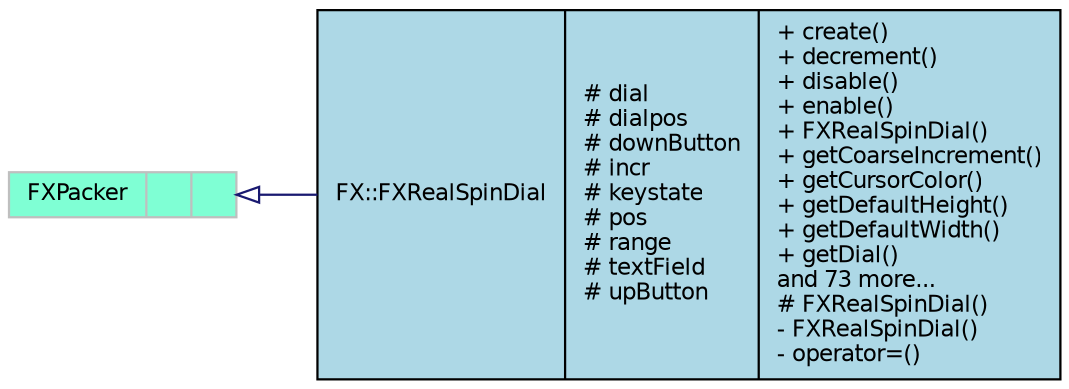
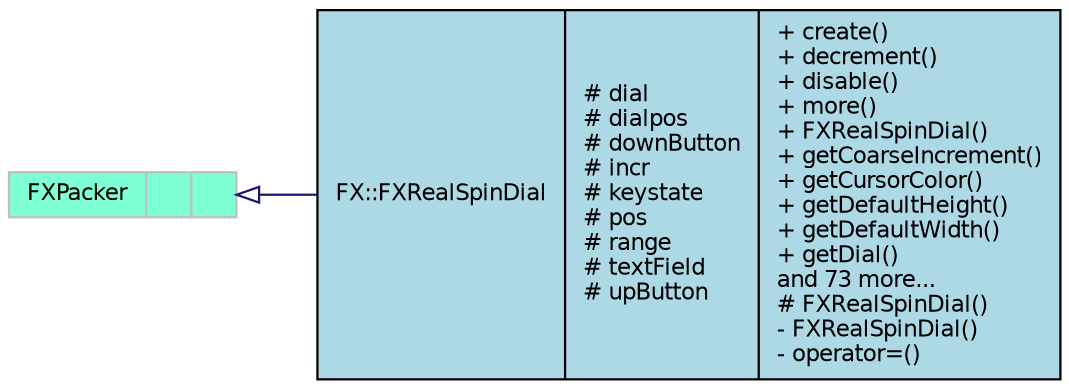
node "FX::FXRealSpinDial": text "+ enable()" -> "+ more()"
